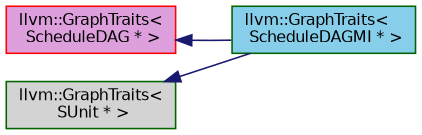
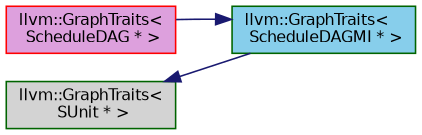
edge "llvm::GraphTraits< ScheduleDAGMI * >" -> "llvm::GraphTraits< ScheduleDAG * >": reversed
